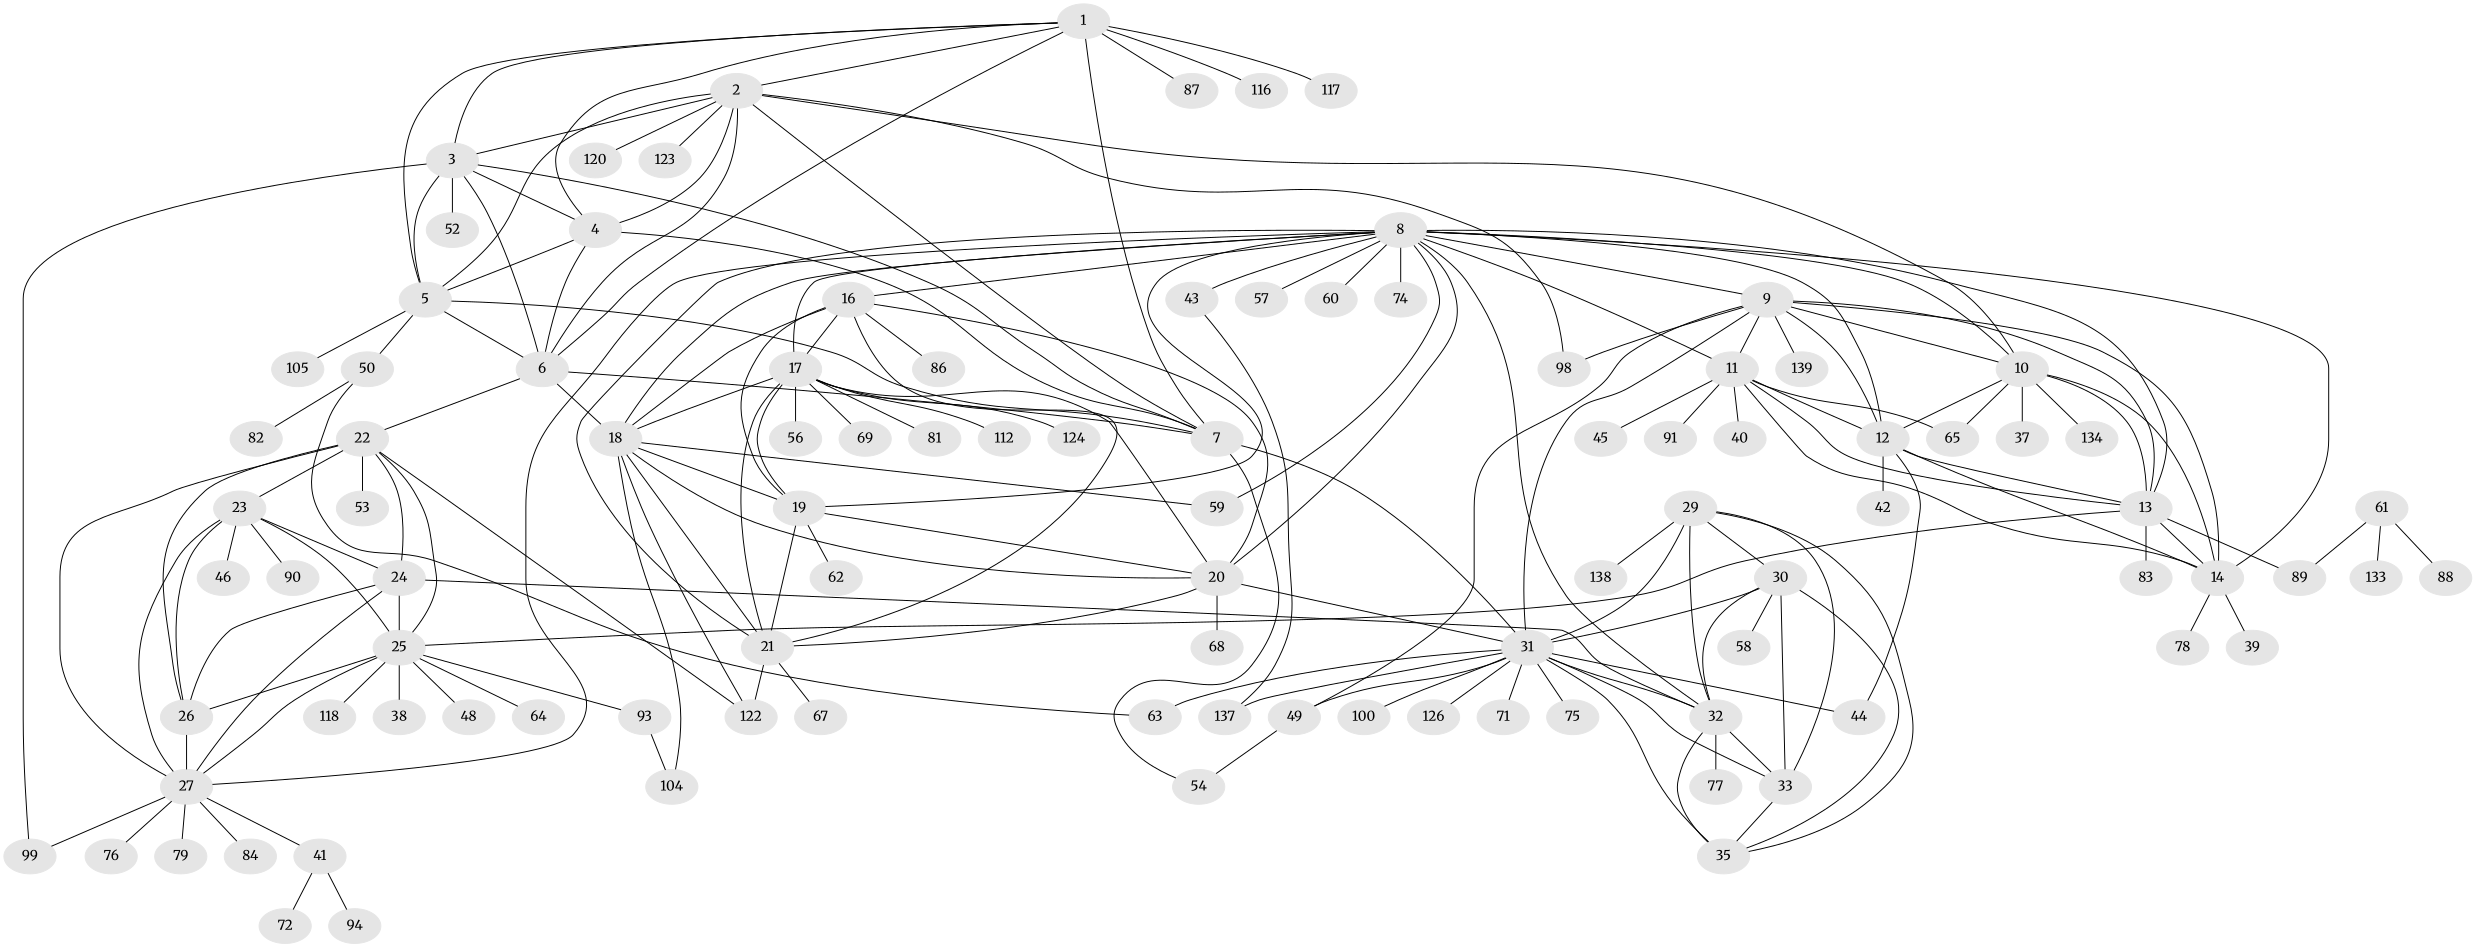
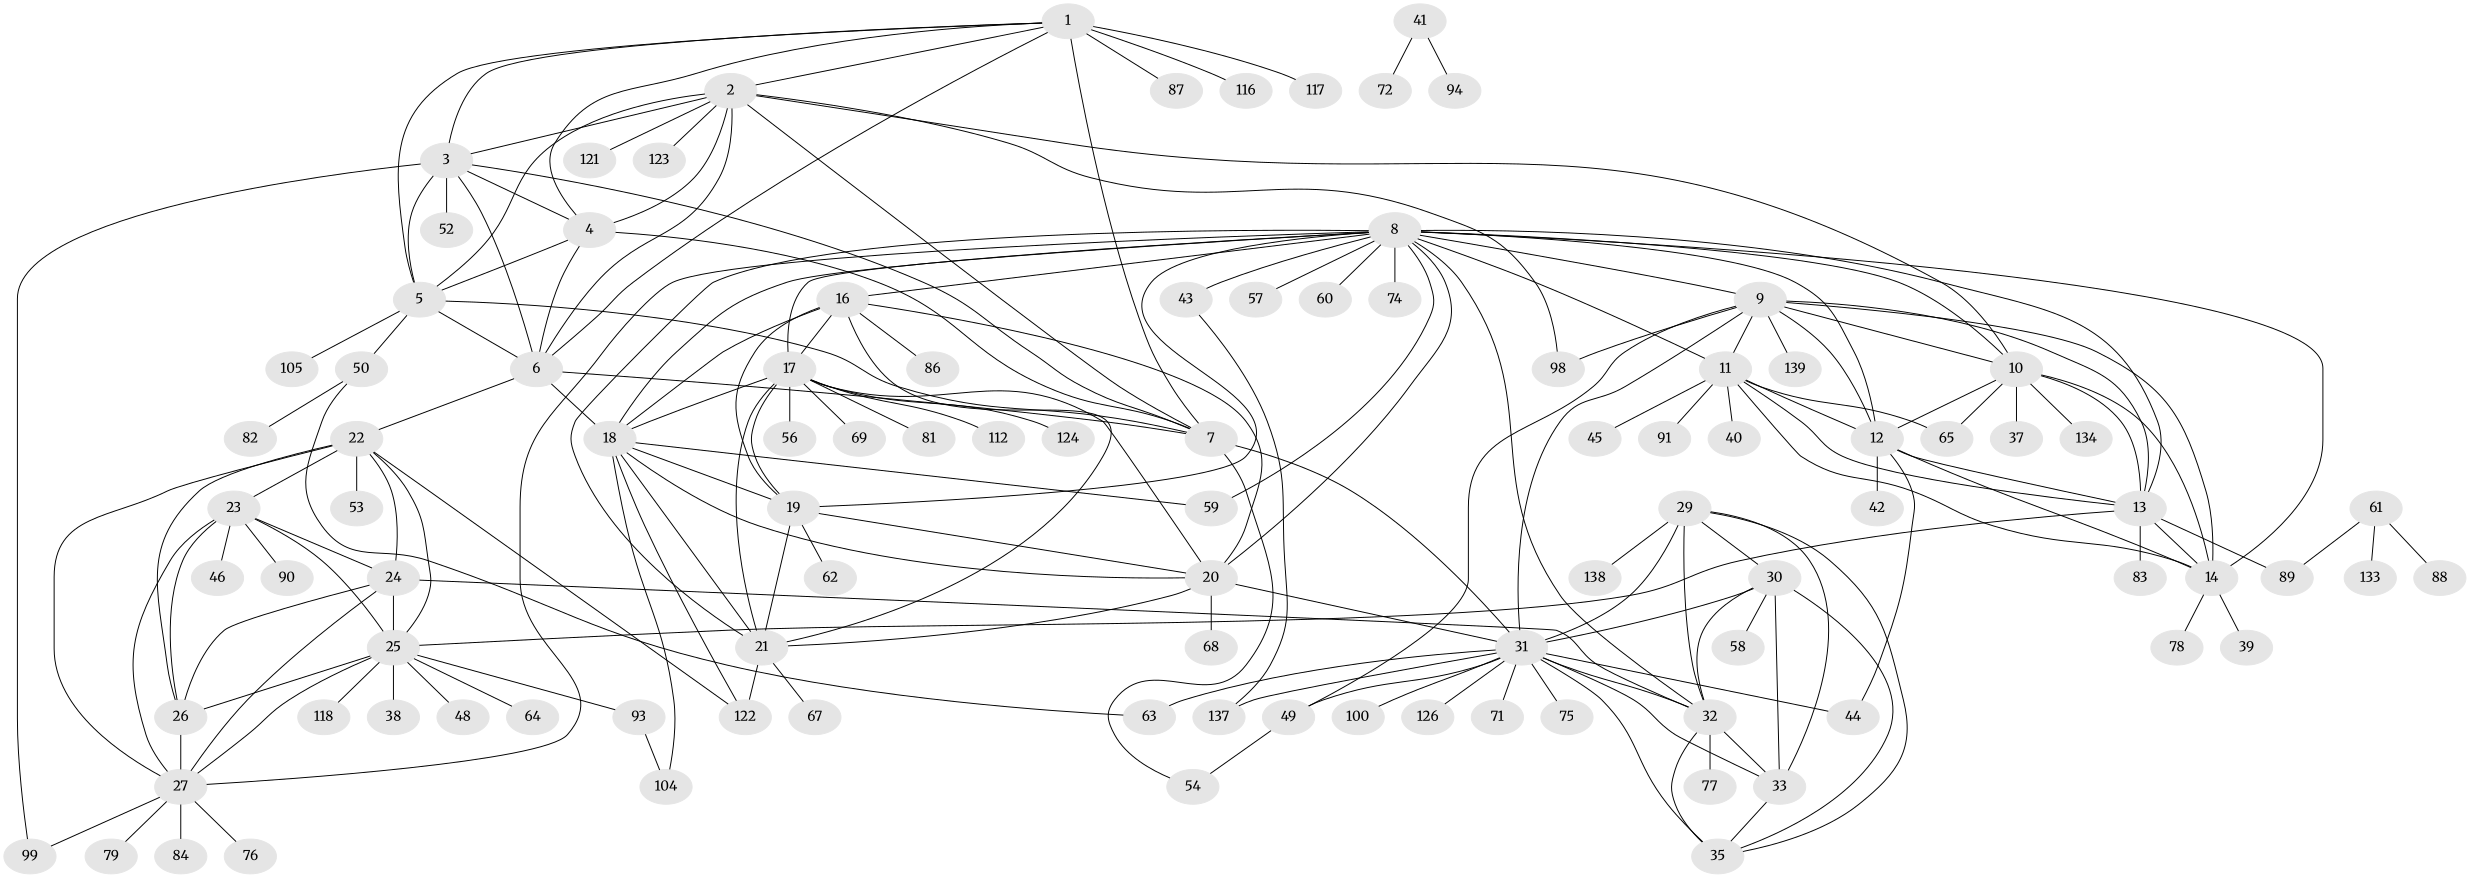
node "120": label "120" -> "121"
edge "27" -- "41": removed
